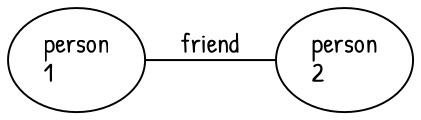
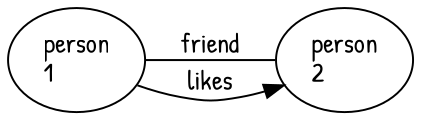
edge "person 1" -> "person 2": added, label "likes"
